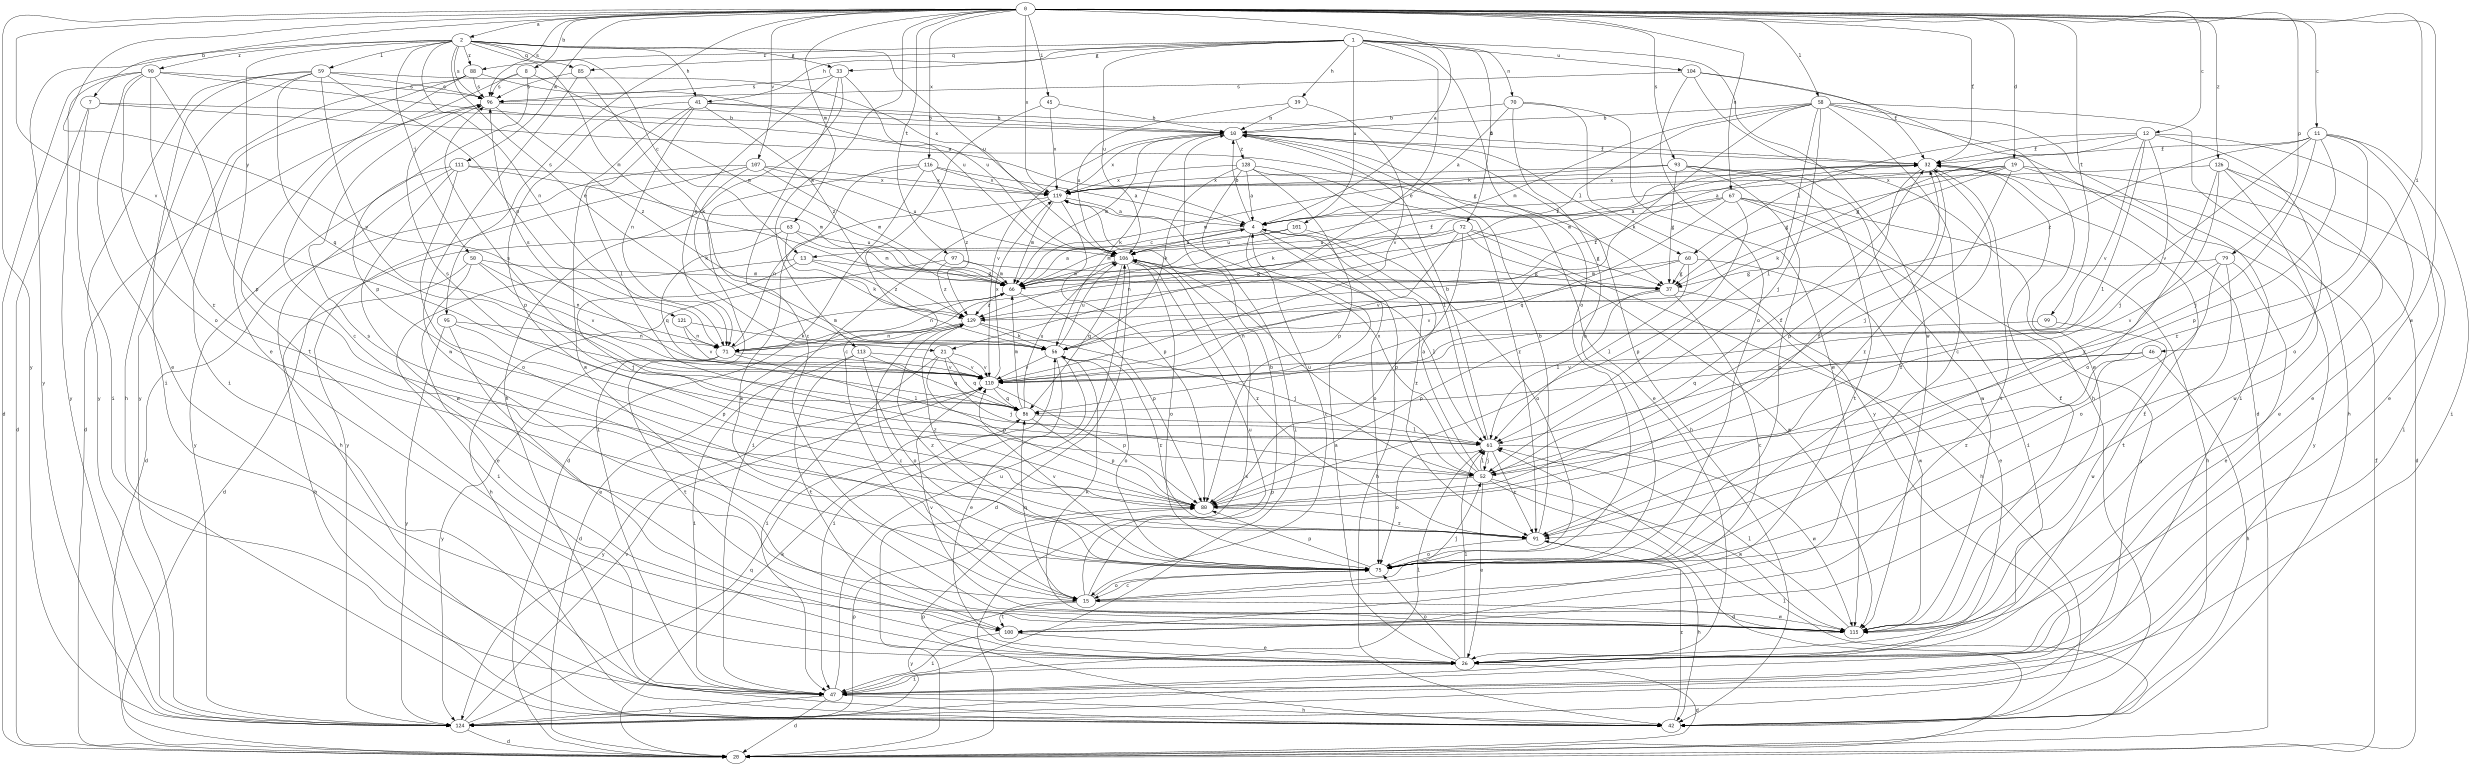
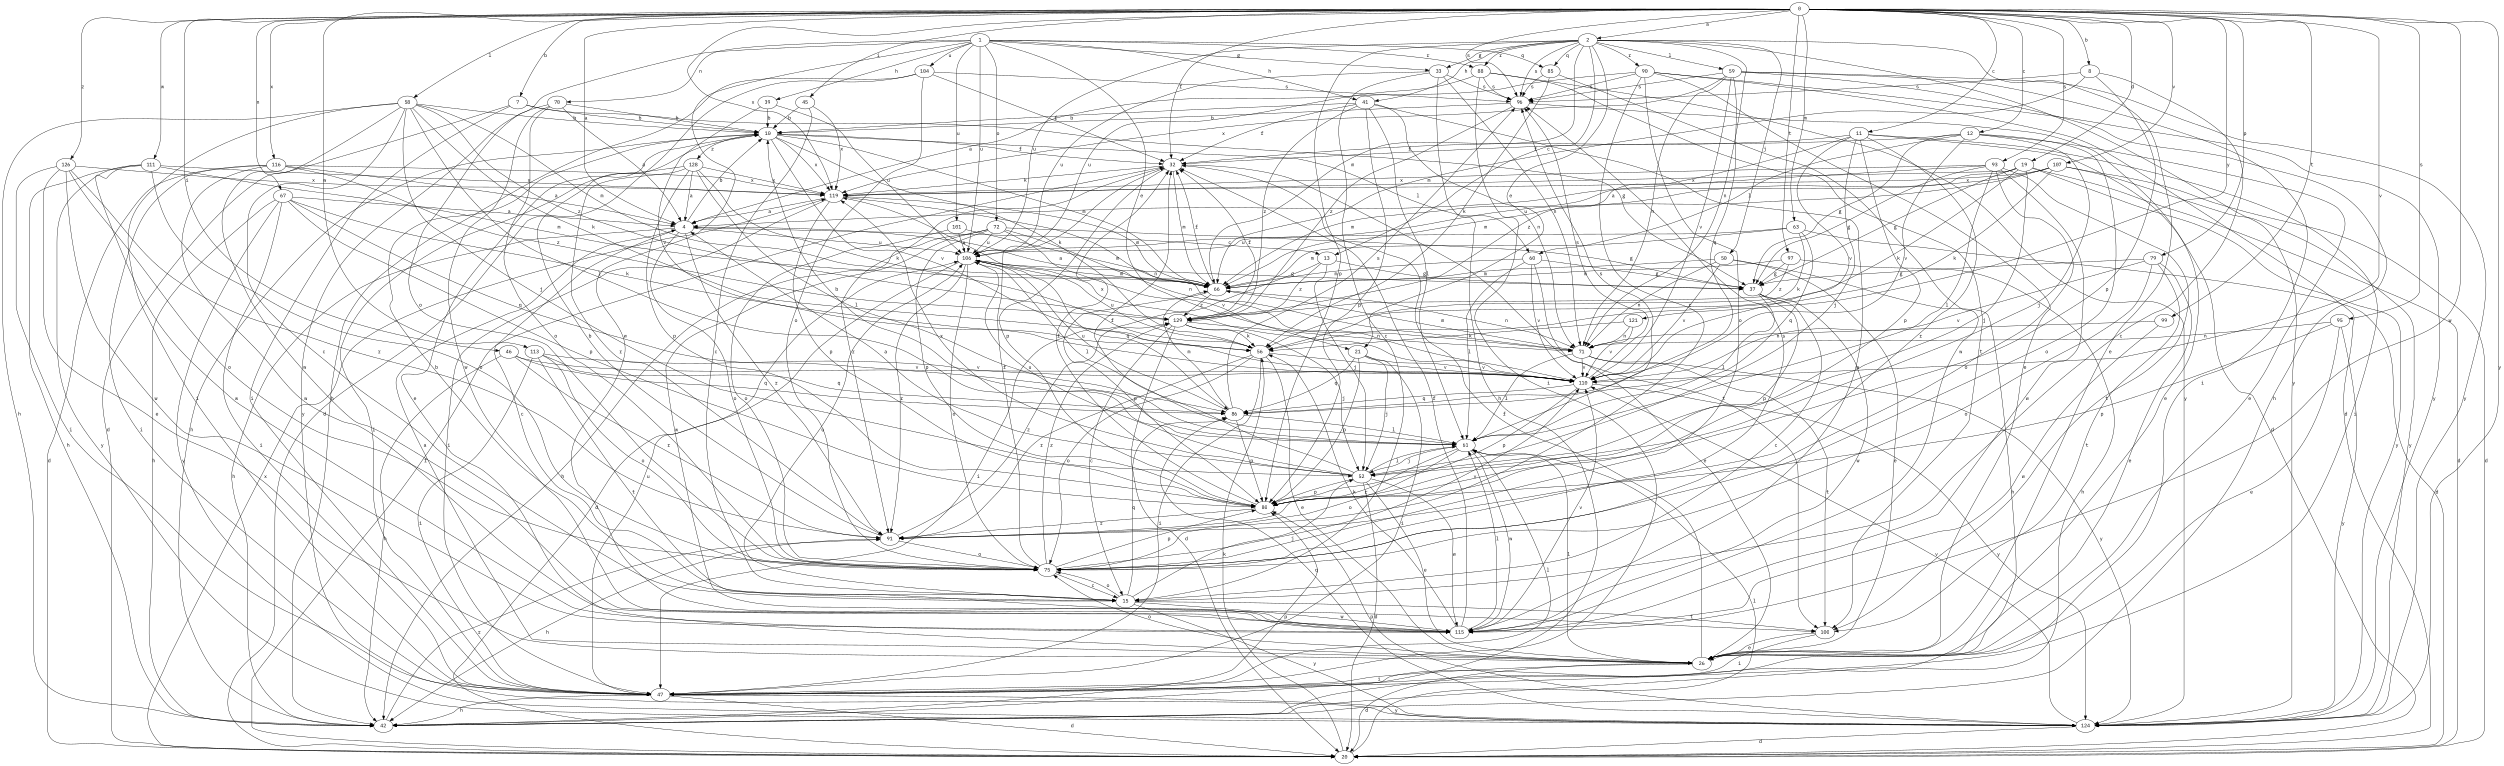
edge "58" -> "129": label "f" -> "z"
edge "67" -> "129": now "67" -> "56"
edge "12" -> "61": now "93" -> "61"
edge "90" -> "80": now "2" -> "80"
